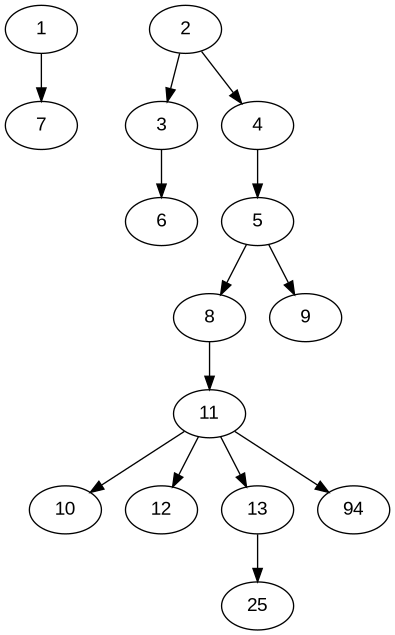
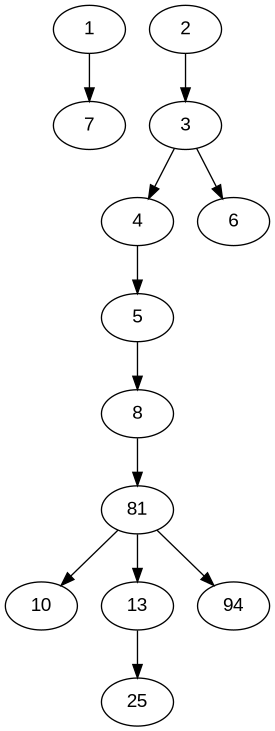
edge "2" -> "4": now "3" -> "4"
node "9": removed
node "11": label "11" -> "81"
node "12": removed
